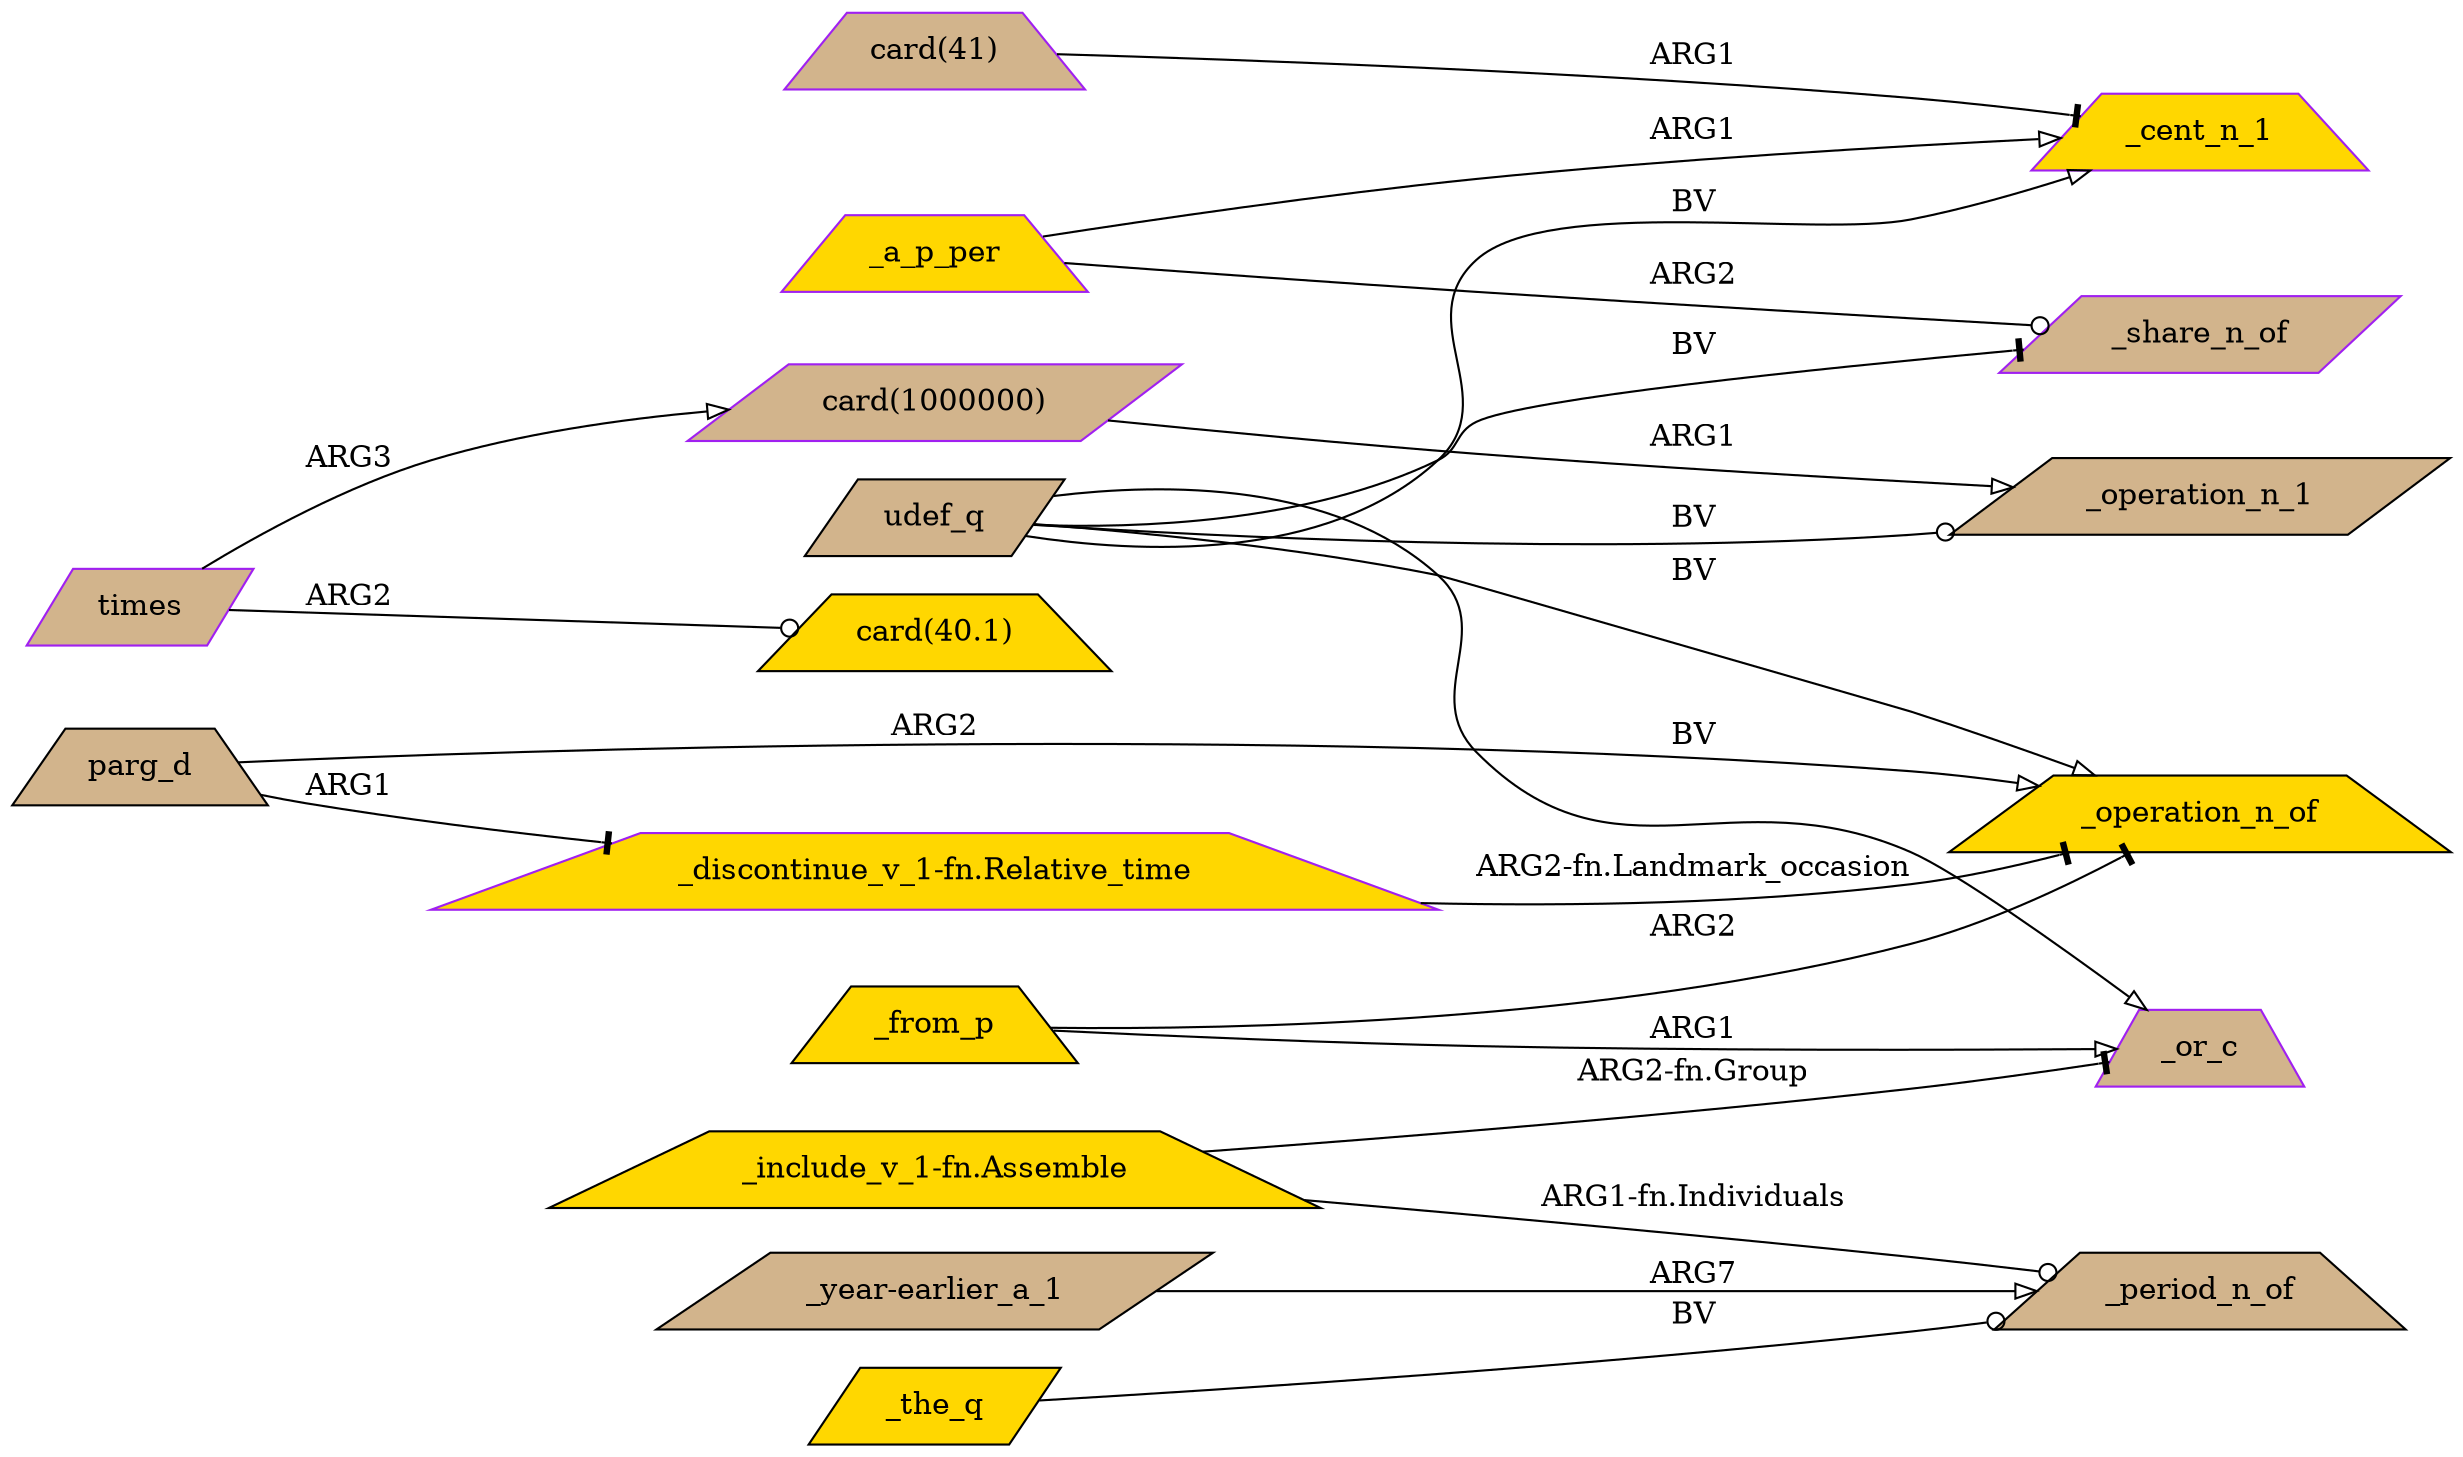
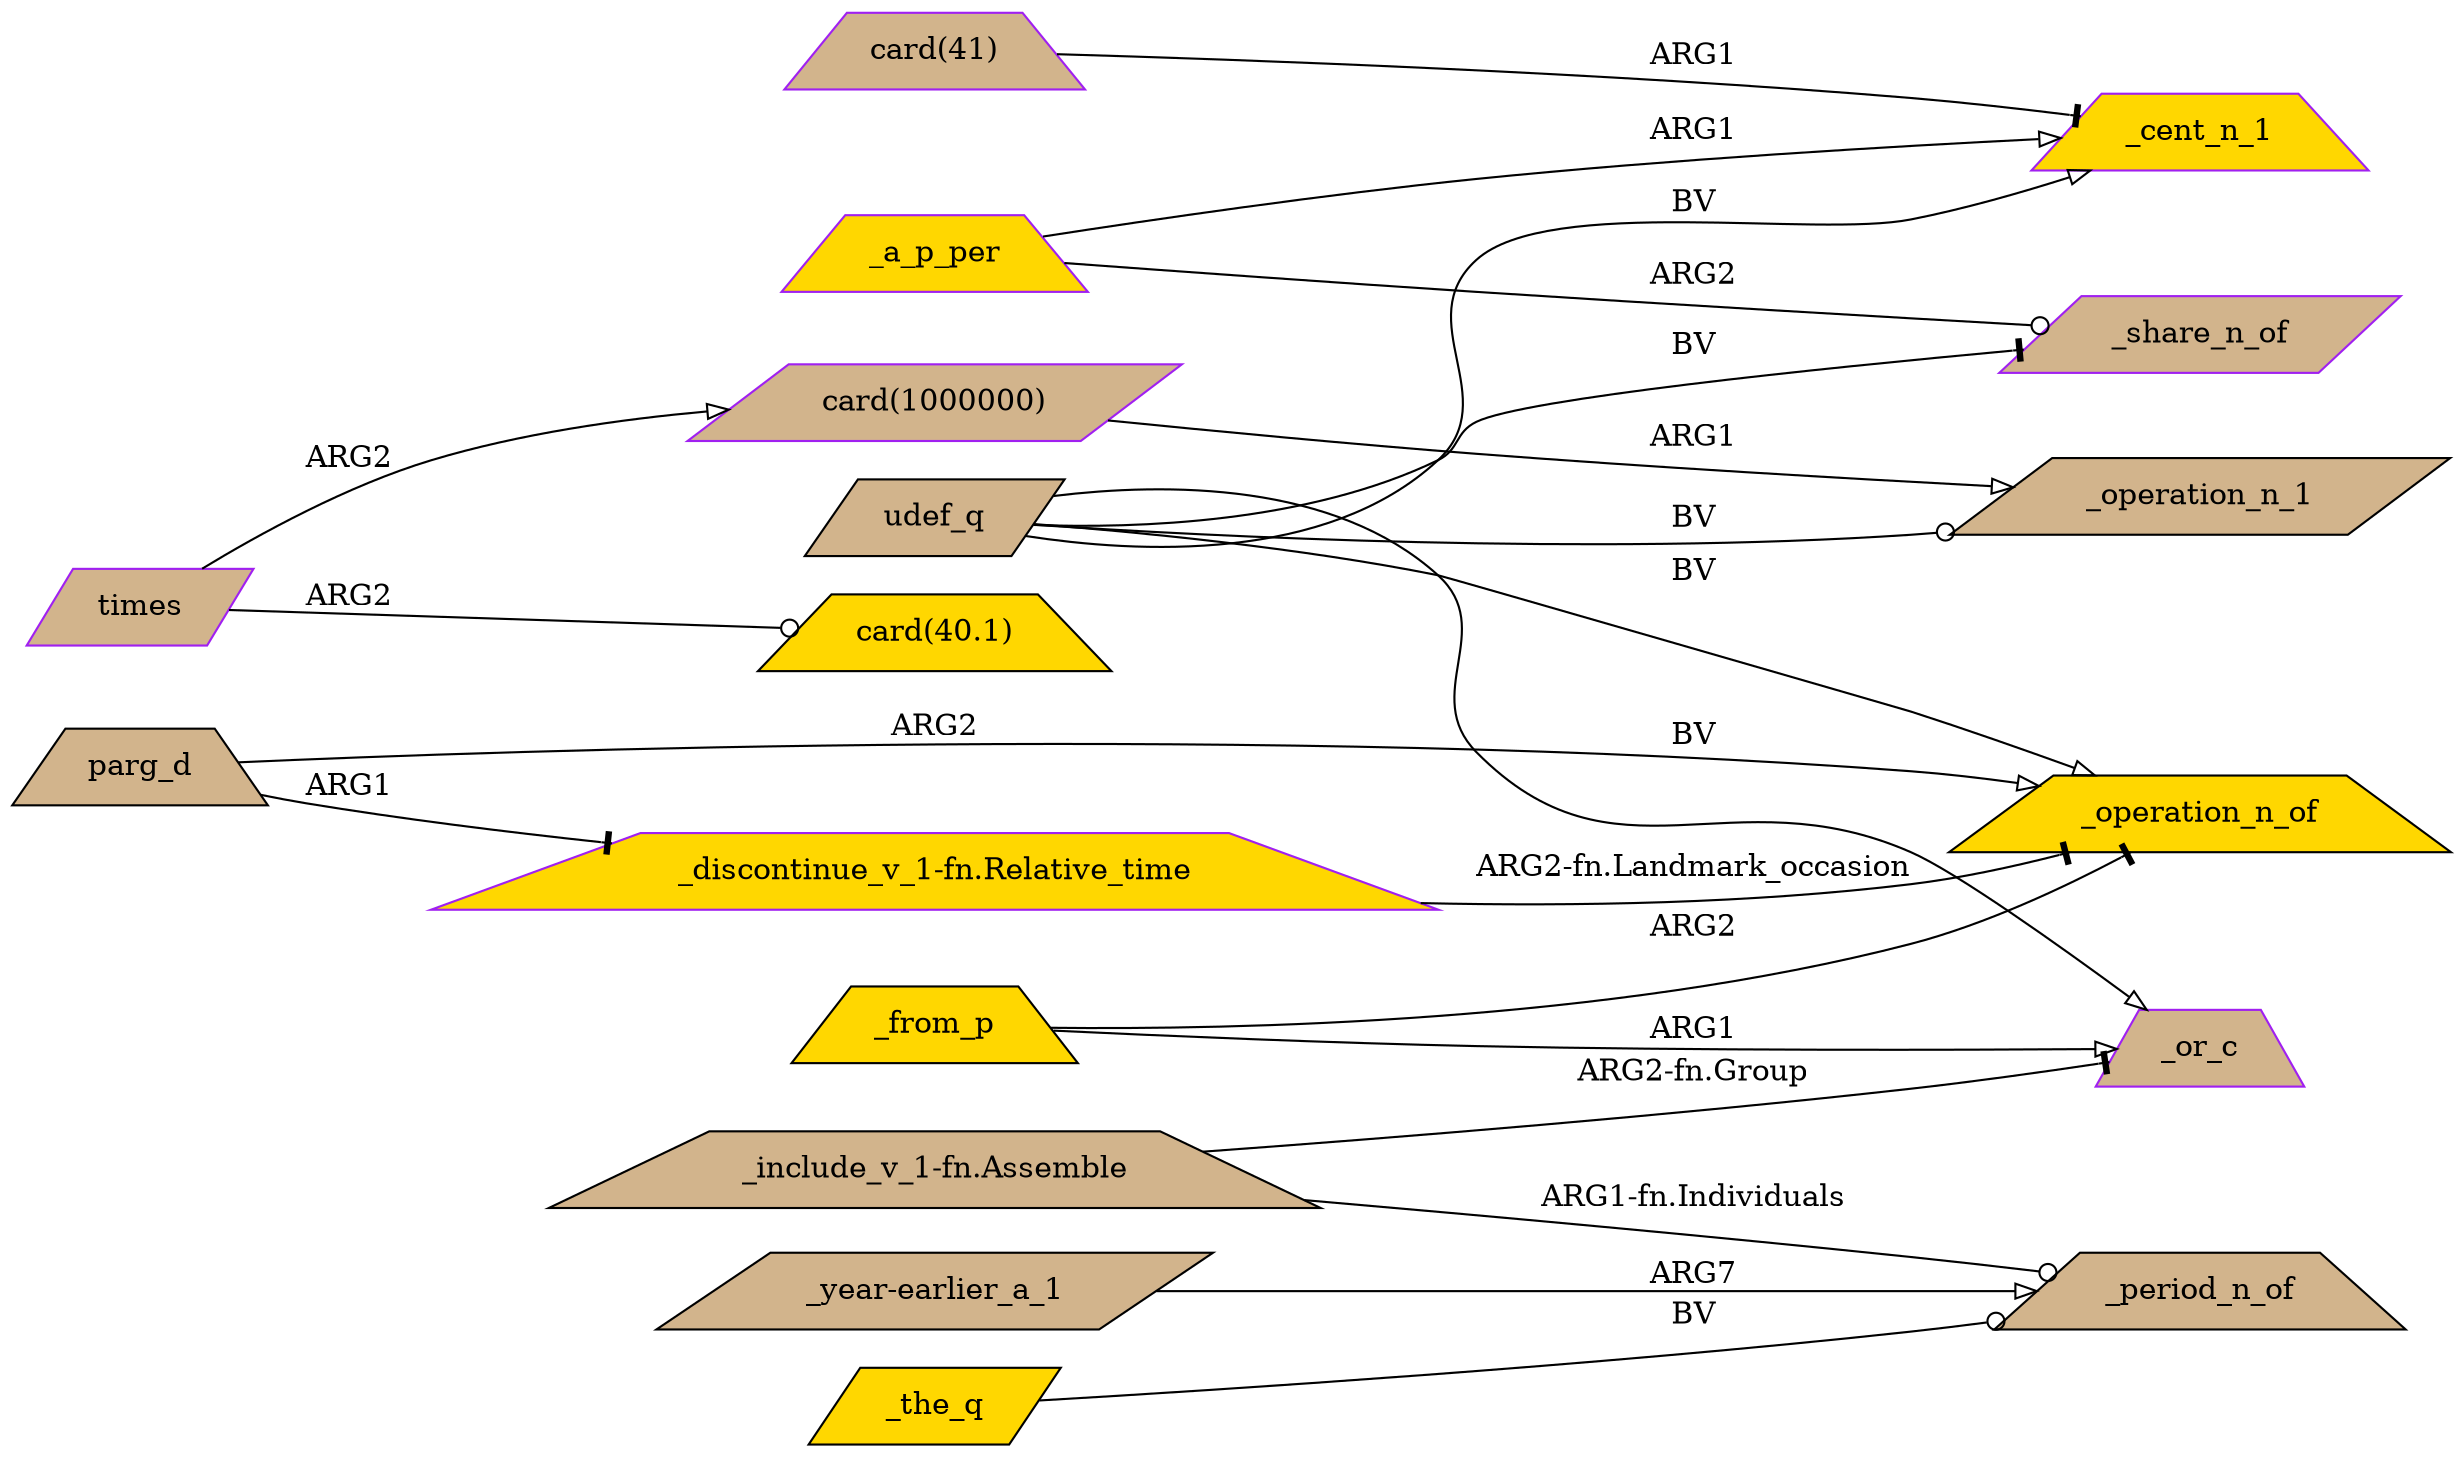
edge "times" -> "card(1000000)": label "ARG3" -> "ARG2"
node "_include_v_1-fn.Assemble": fillcolor gold -> tan
